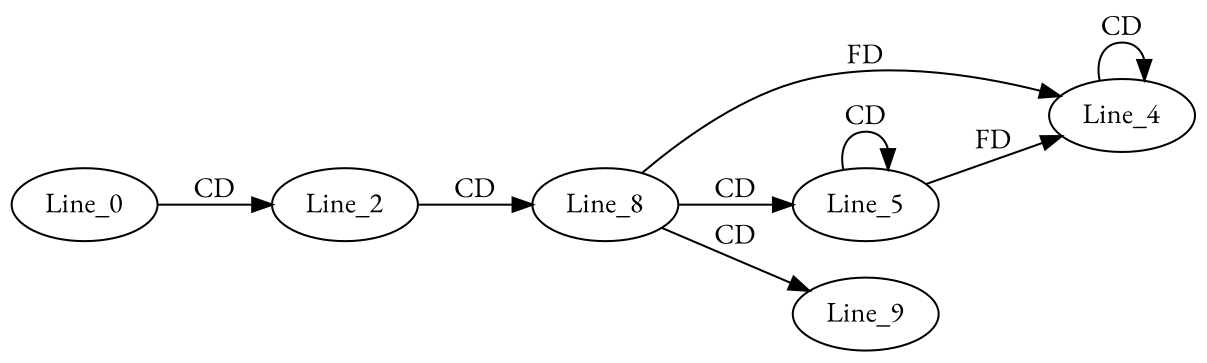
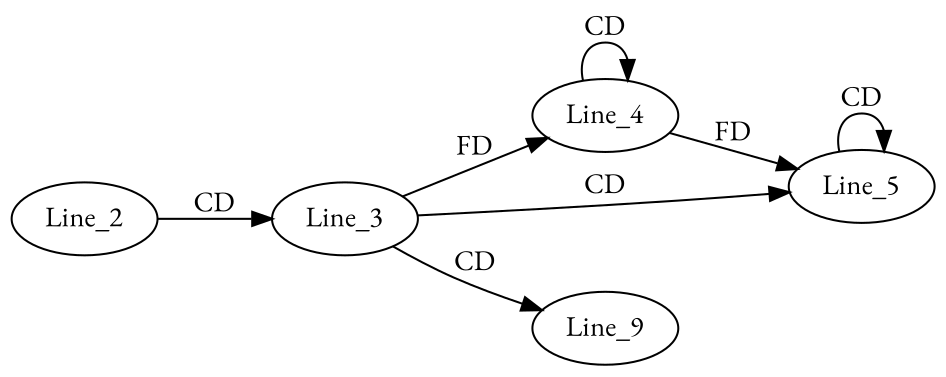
edge "Line_5" -> "Line_4": reversed
node "Line_0": removed
node "Line_8": label "Line_8" -> "Line_3"
